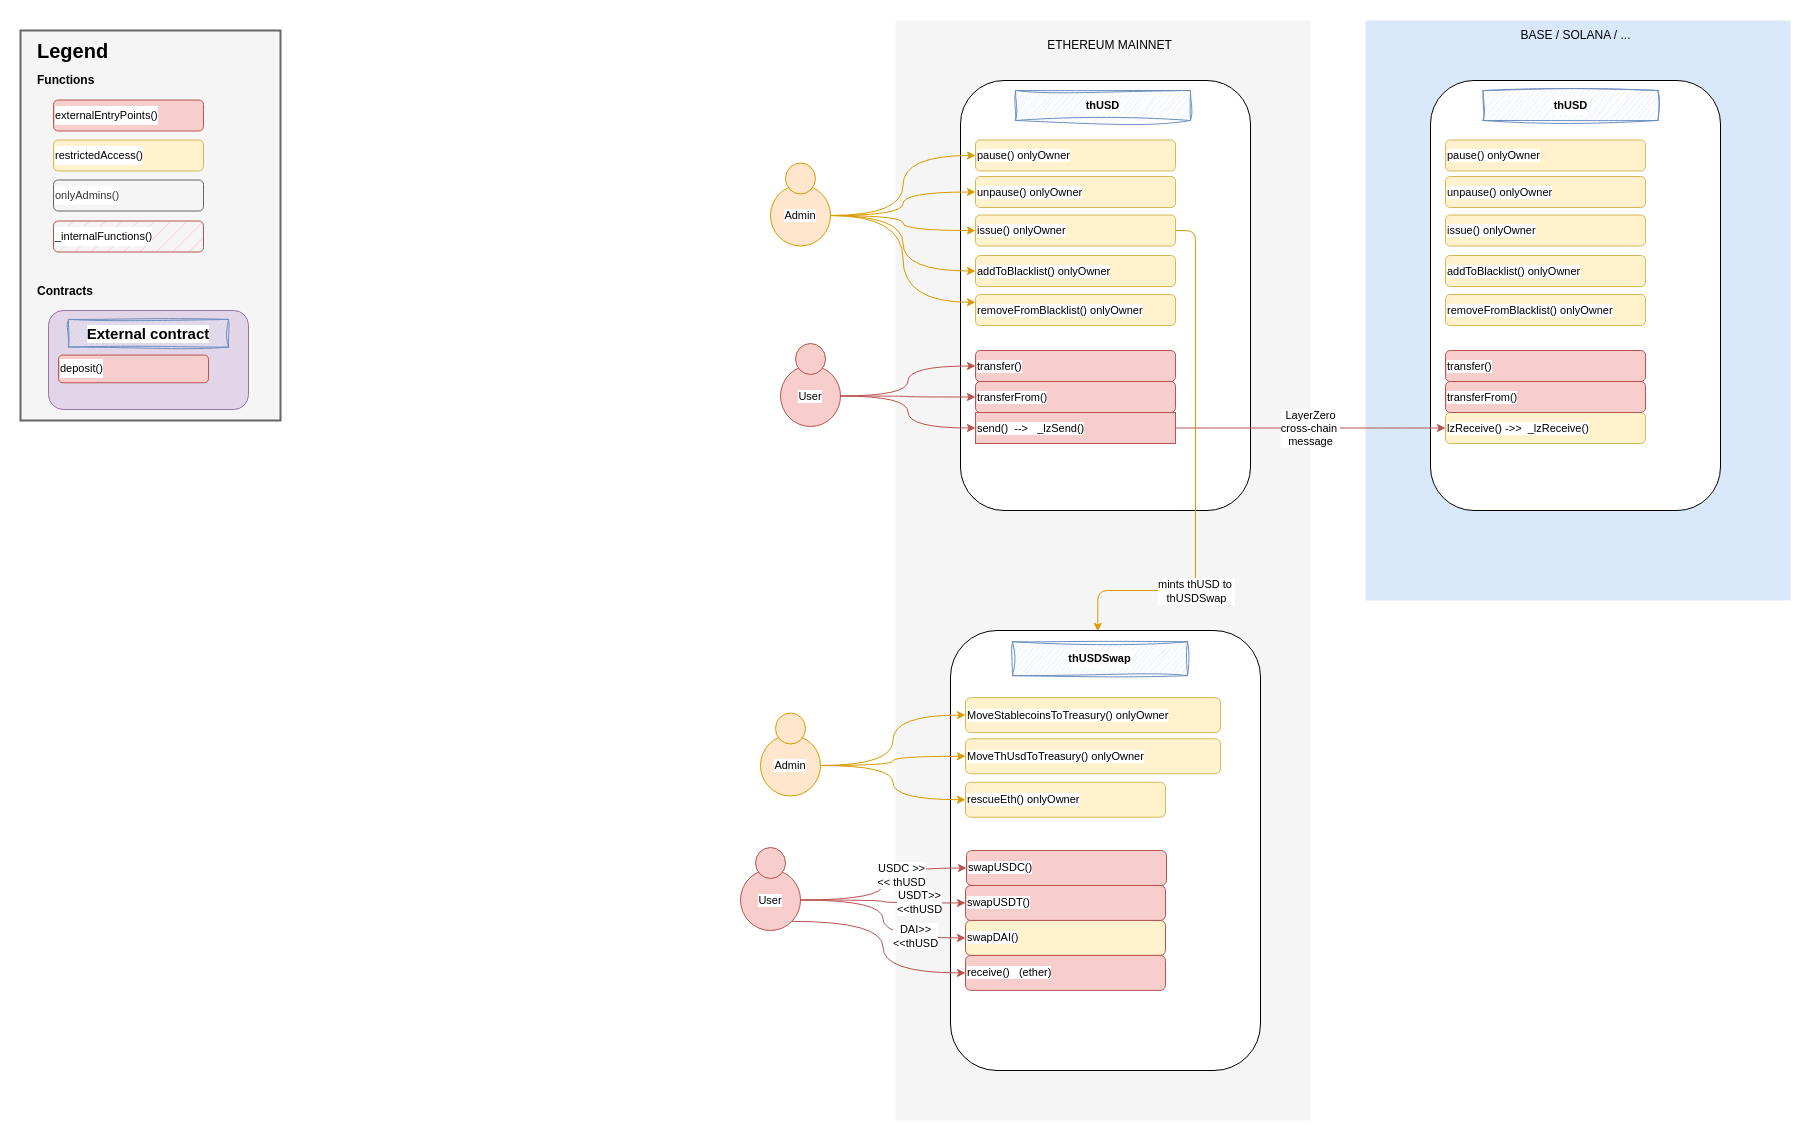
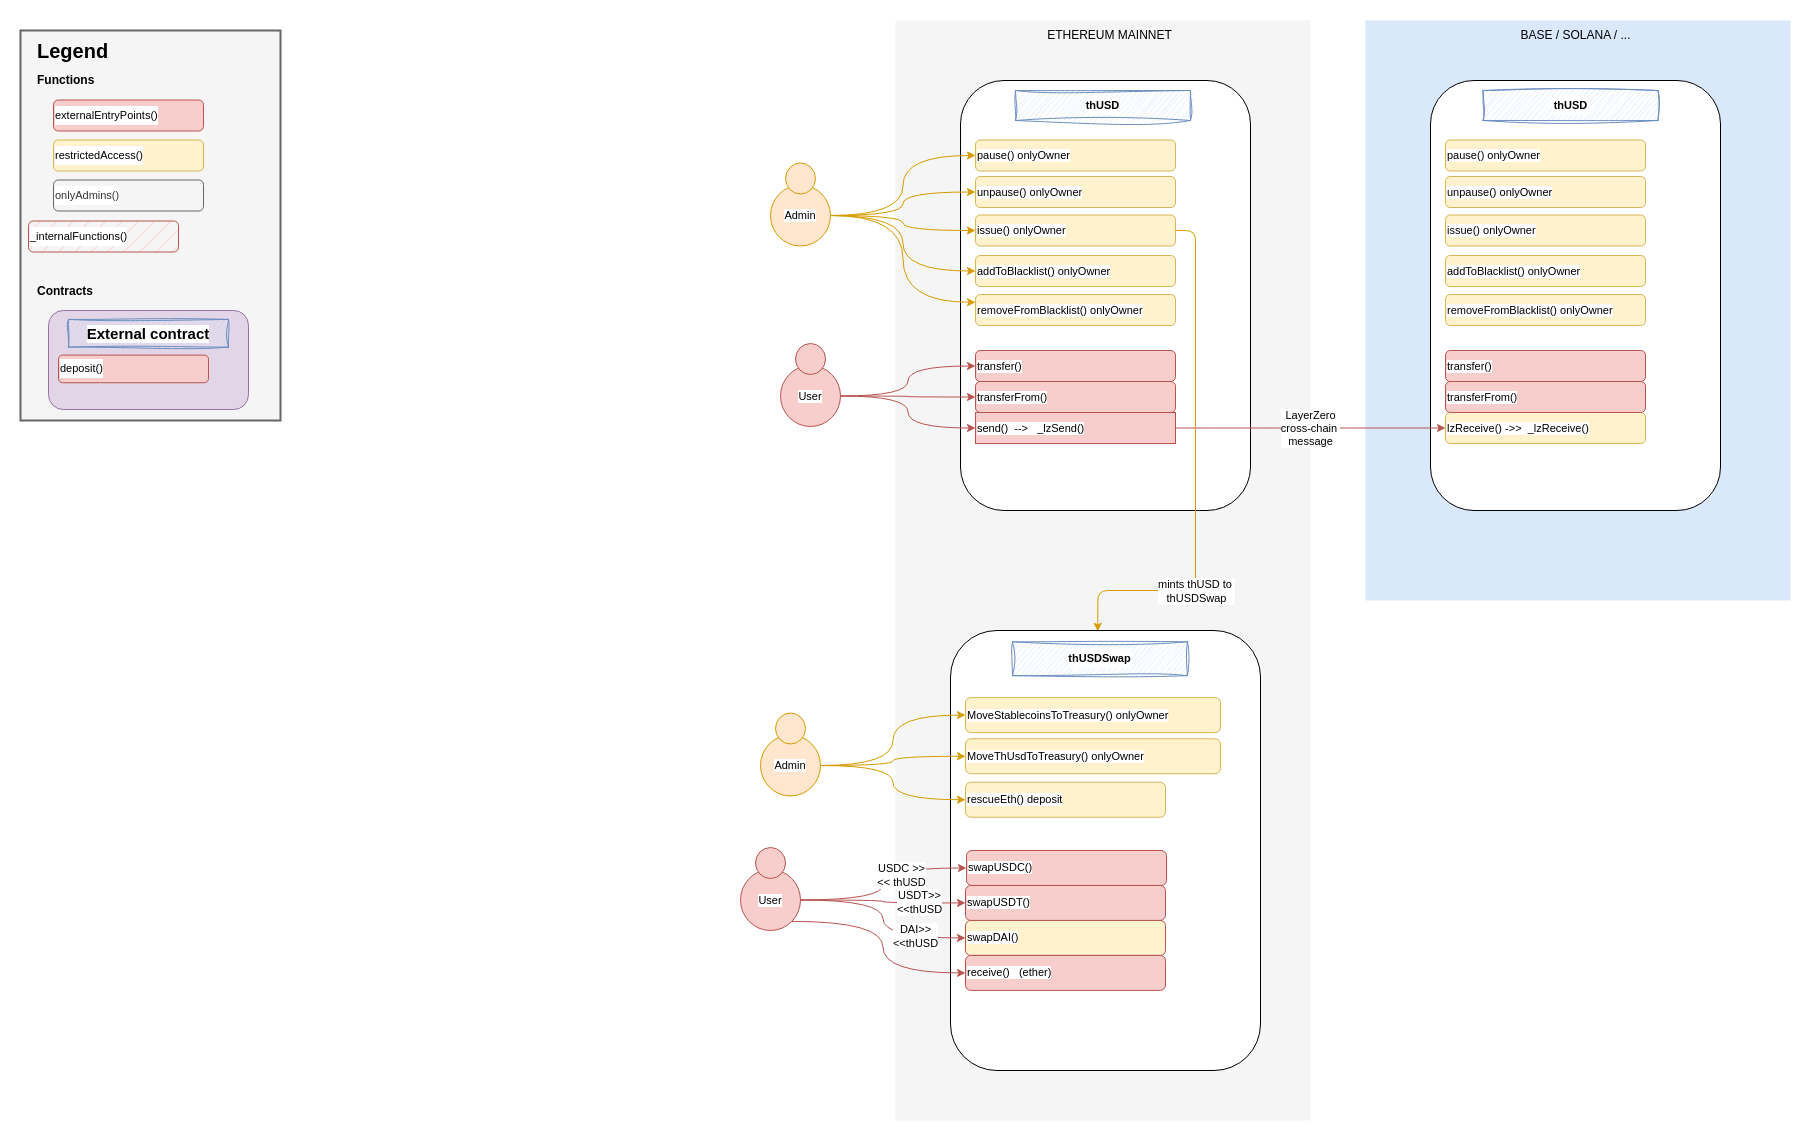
node "ETHEREUM MAINNET": moved (1110, 46) -> (1110, 36)
node "_internalFunctions()": moved (129, 237) -> (104, 237)
node "rescueEth() onlyOwner": label "rescueEth() onlyOwner" -> "rescueEth() deposit"
